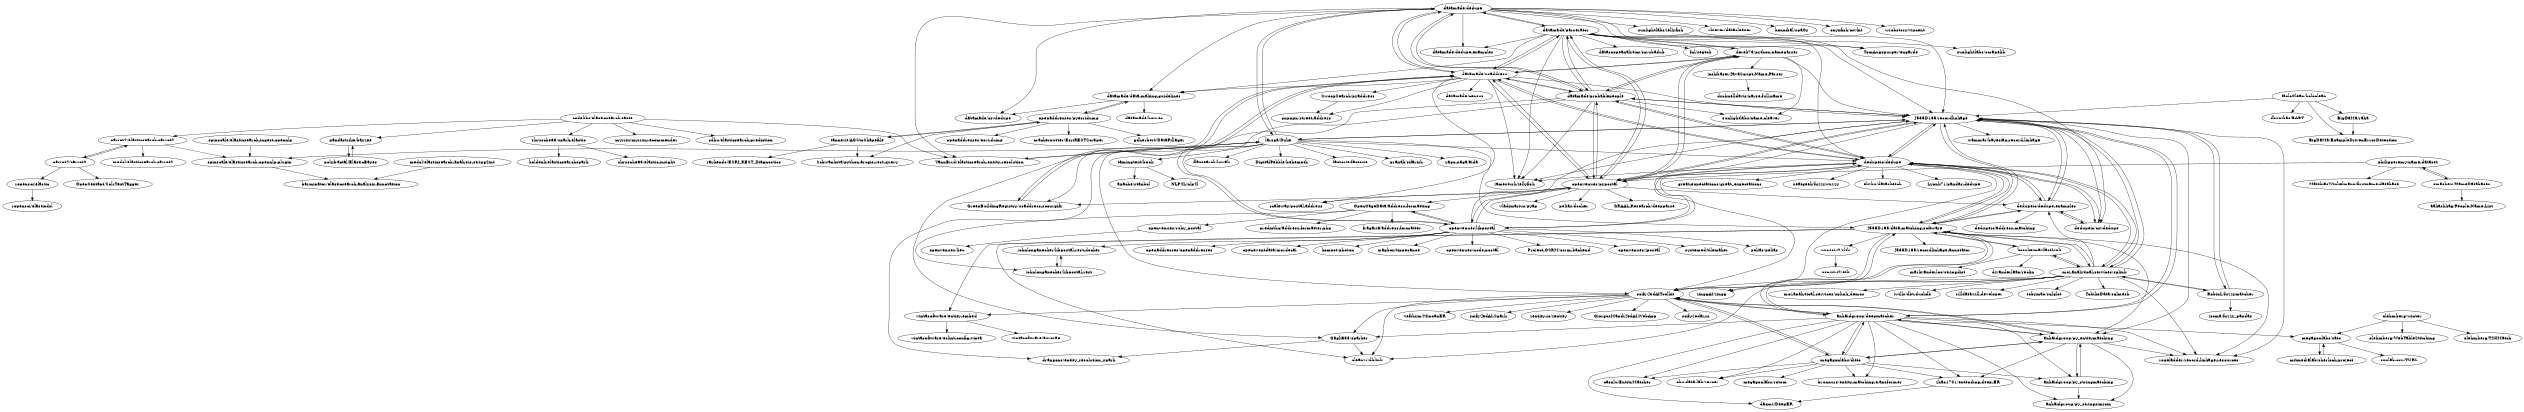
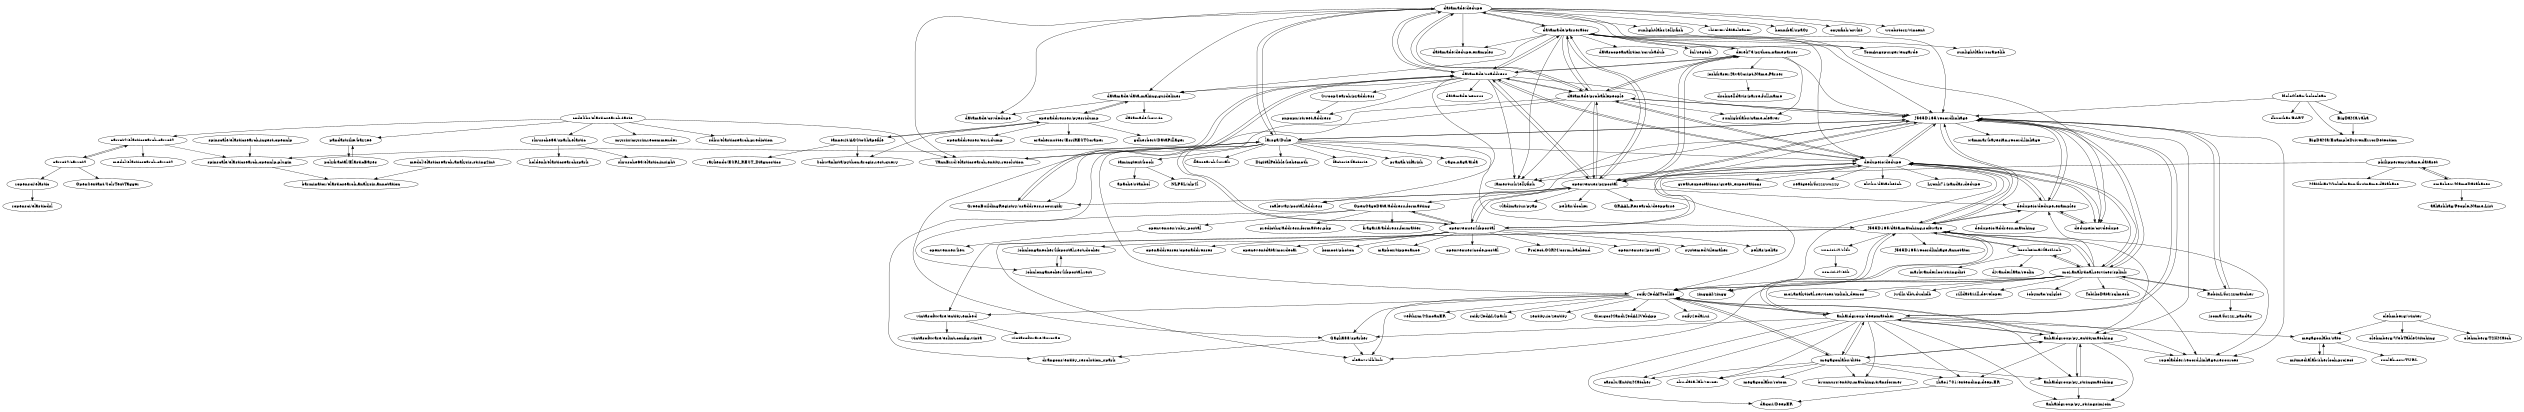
node "NLP4L/nlp4l": label "NLP4L/nlp4l" -> "NLP5L/nlp4l"
